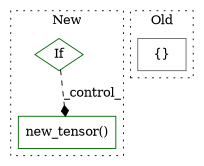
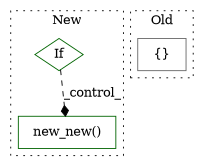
node "new_tensor()": label "new_tensor()" -> "new_new()"
